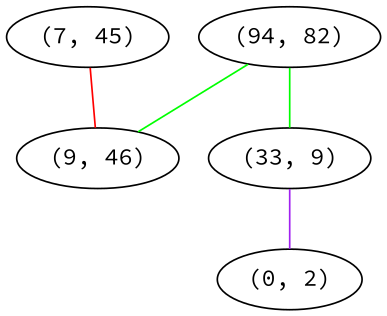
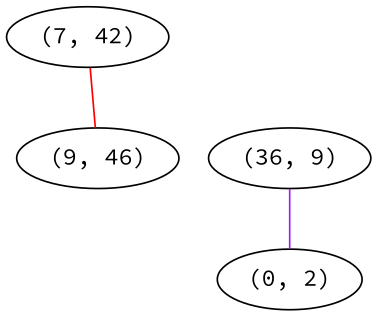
node "(7, 45)": label "(7, 45)" -> "(7, 42)"
node "(94, 82)": removed
node "(33, 9)": label "(33, 9)" -> "(36, 9)"
